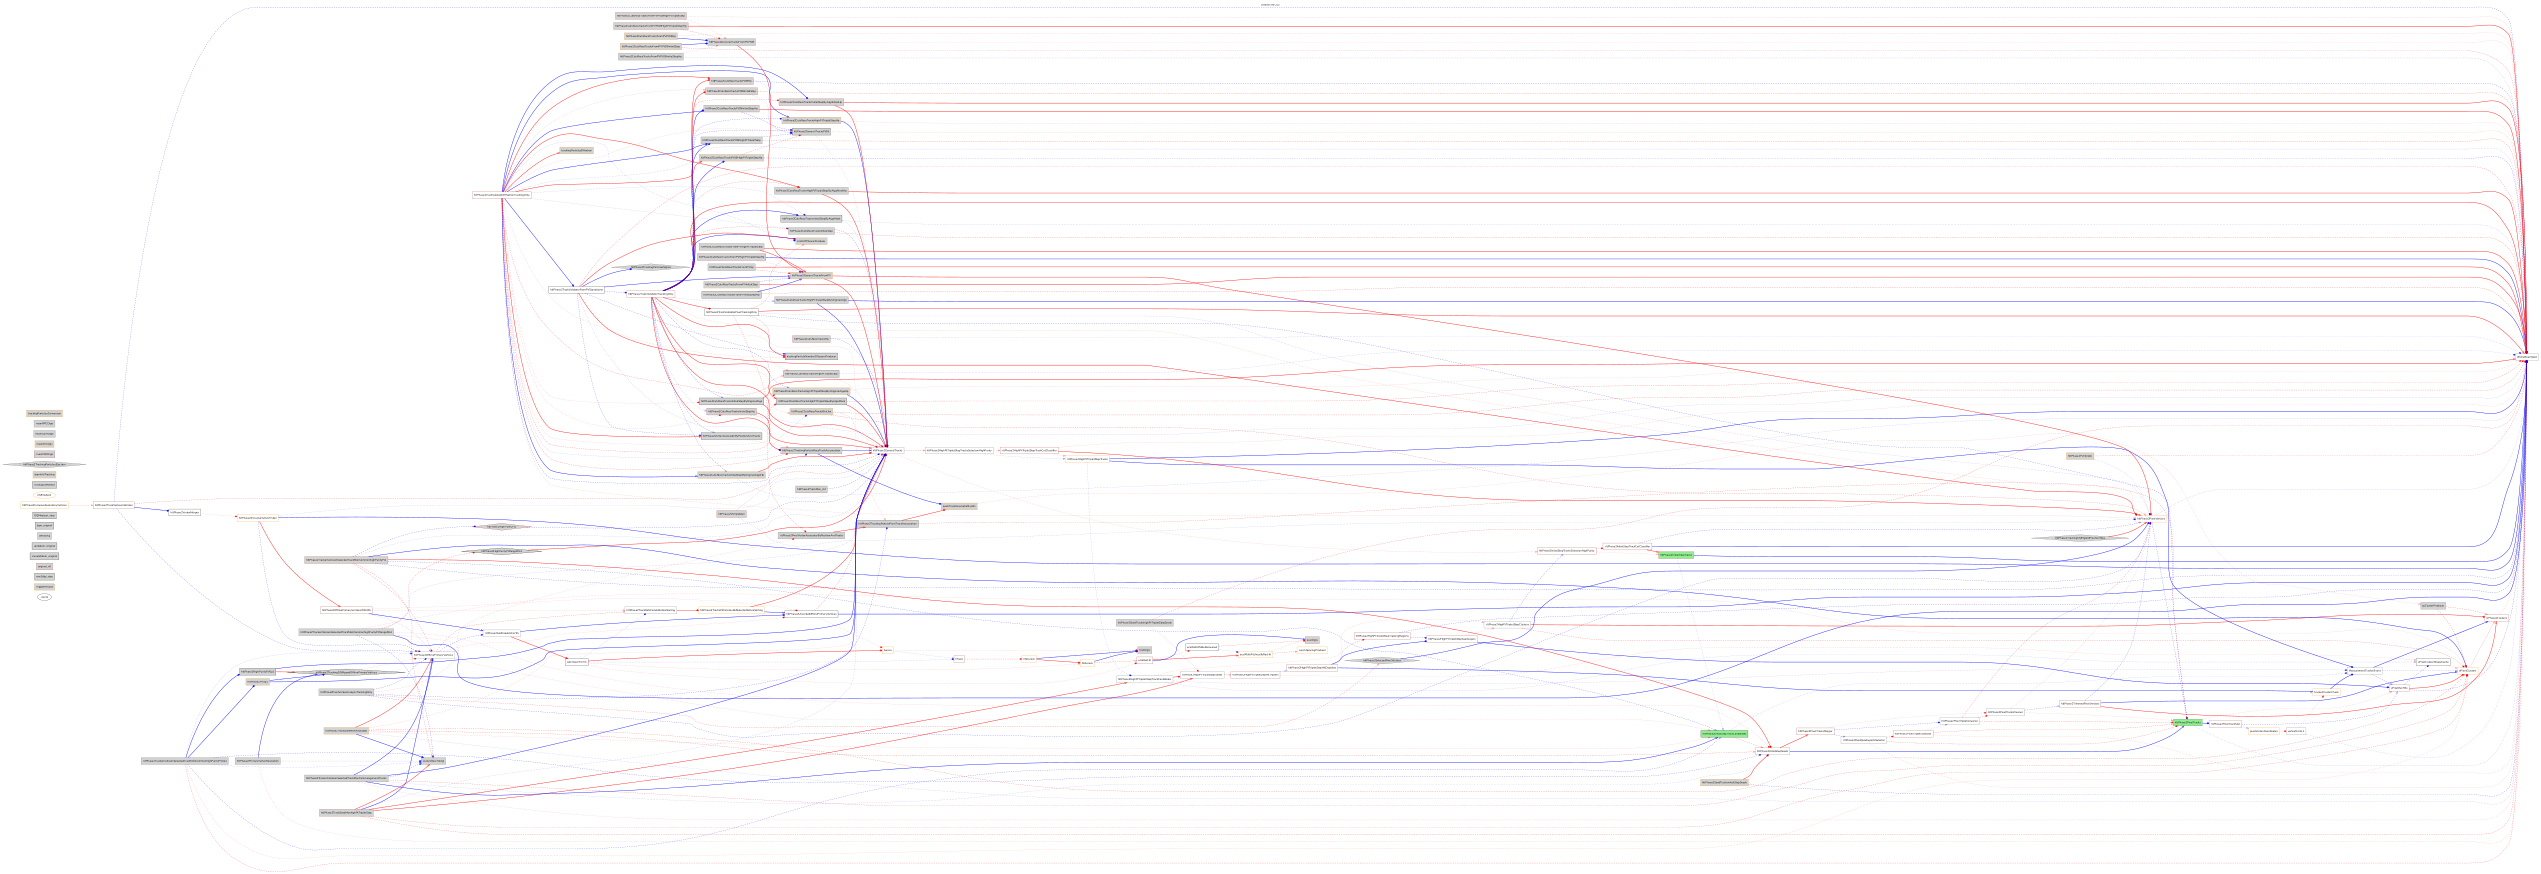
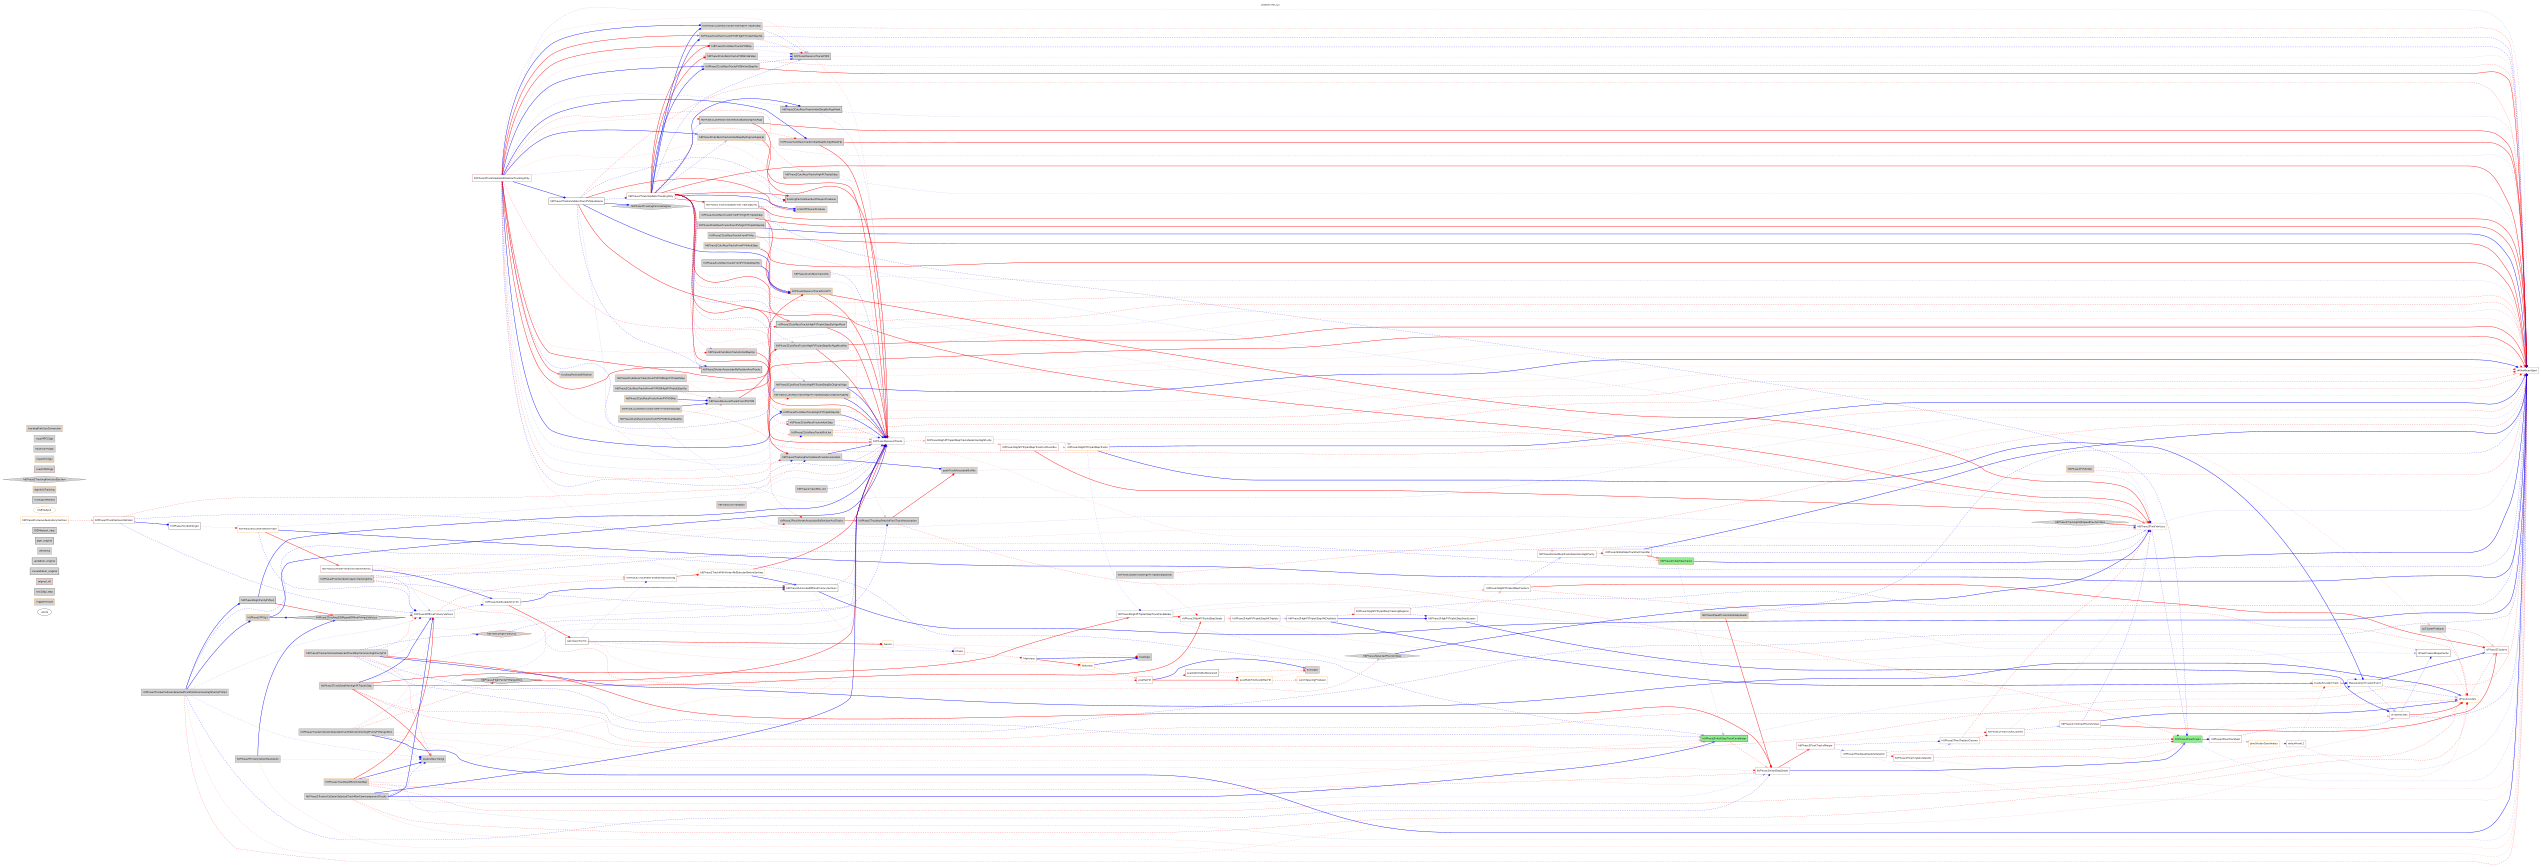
edge "hltPhase2TrackValidatorBHadronTrackingOnly" -> "hltPhase2CutsRecoTracksHighPtTripletStepByOriginalAlgo": added
